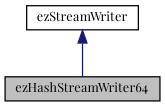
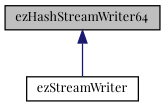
edge "ezHashStreamWriter64" -> "ezStreamWriter": reversed
